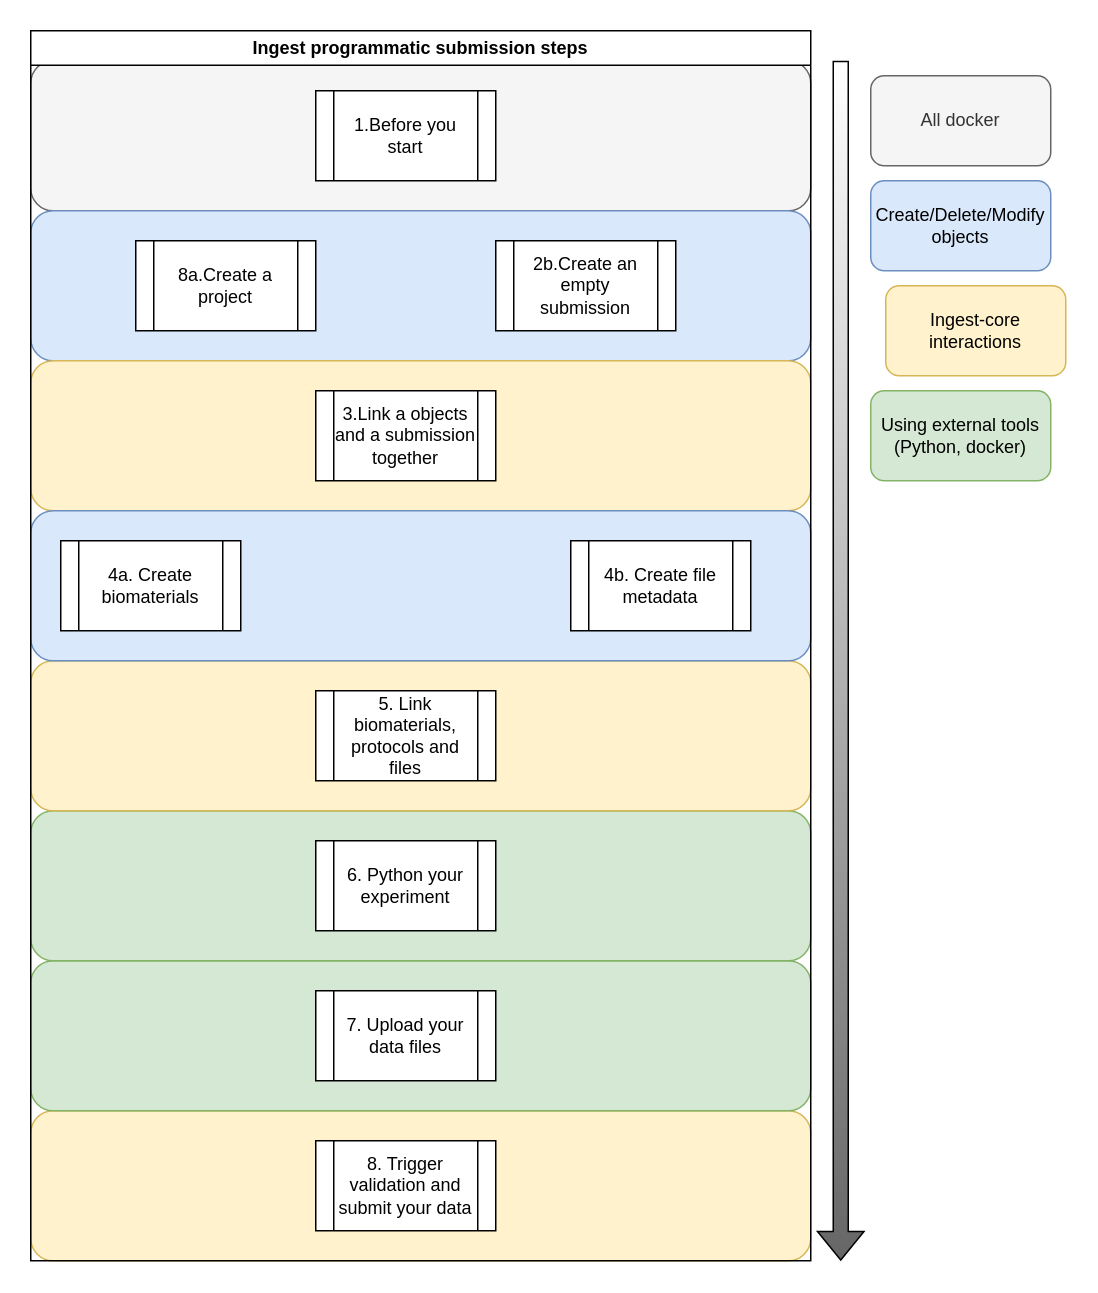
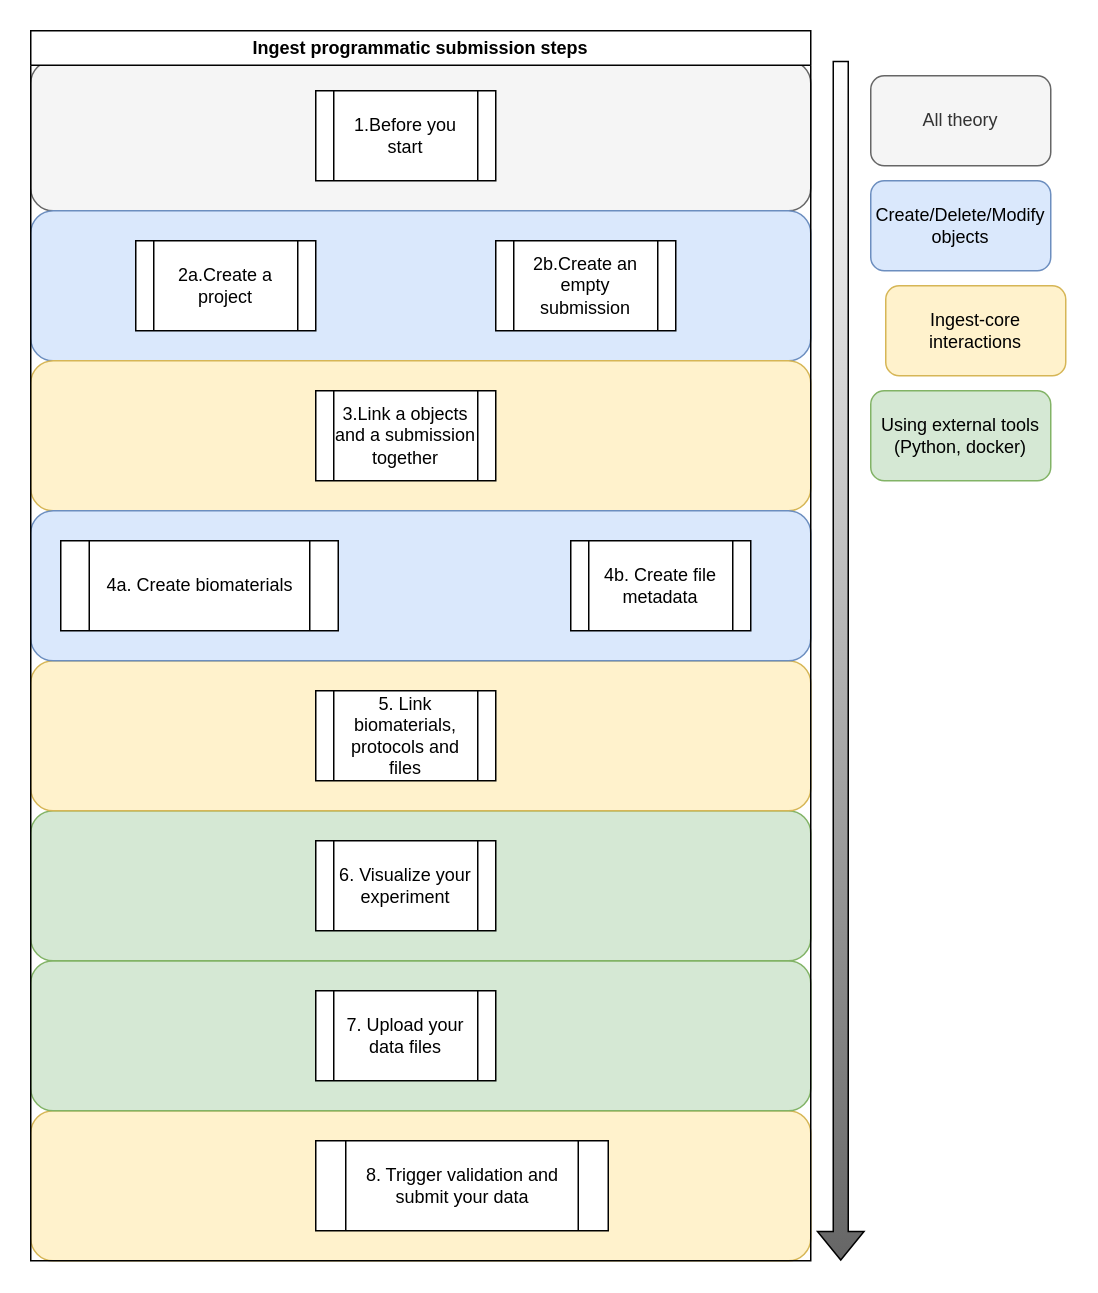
node "All docker": label "All docker" -> "All theory"
node "8a.Create a project": label "8a.Create a project" -> "2a.Create a project"
node "4a. Create biomaterials": size 180x90 -> 278x90
node "6. Python your experiment": label "6. Python your experiment" -> "6. Visualize your experiment"
node "8. Trigger validation and submit your data": size 180x90 -> 293x90
